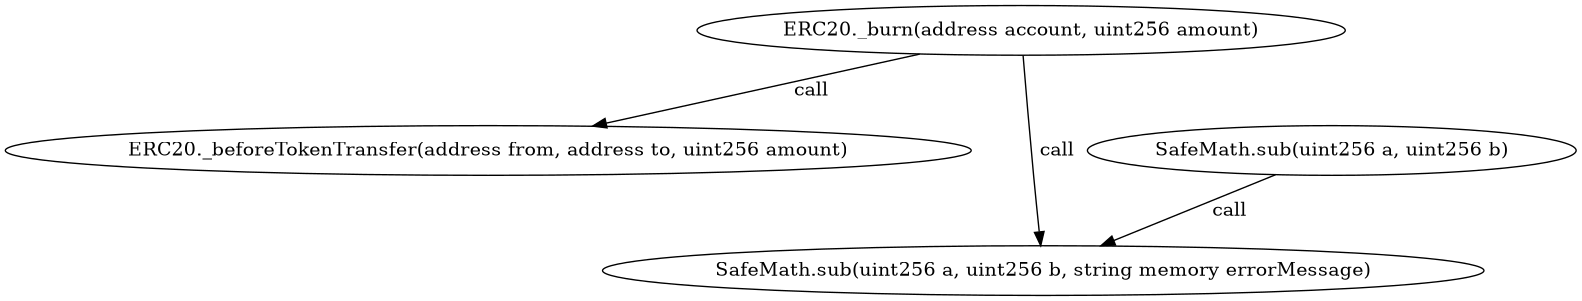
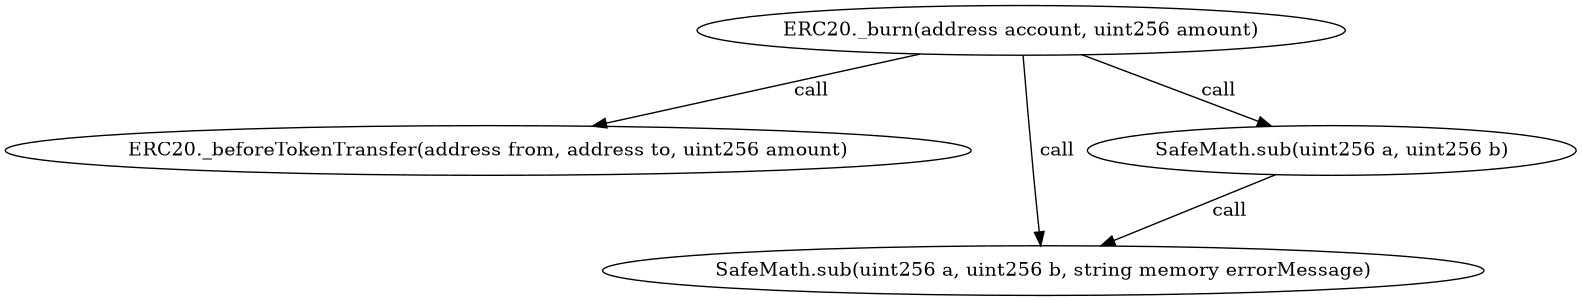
edge "ERC20._burn(address account, uint256 amount)" -> "SafeMath.sub(uint256 a, uint256 b)": added, label "call"
